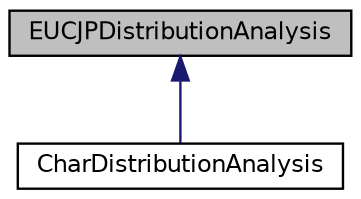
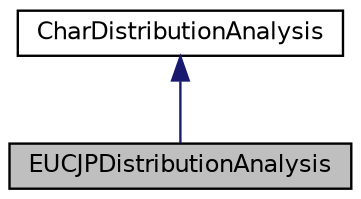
edge "CharDistributionAnalysis" -> "EUCJPDistributionAnalysis": reversed
